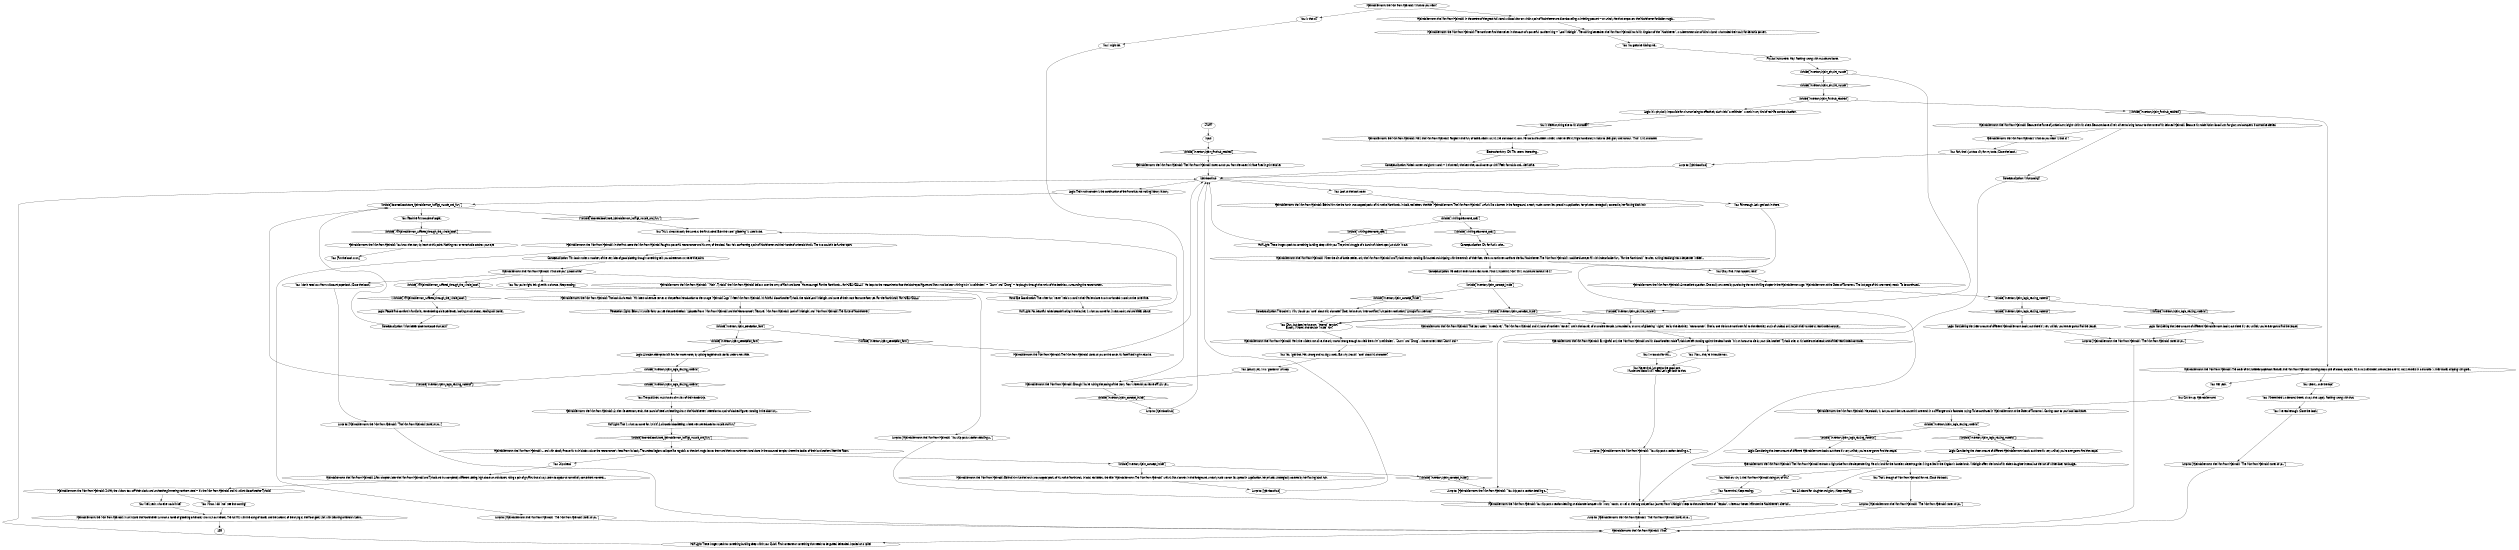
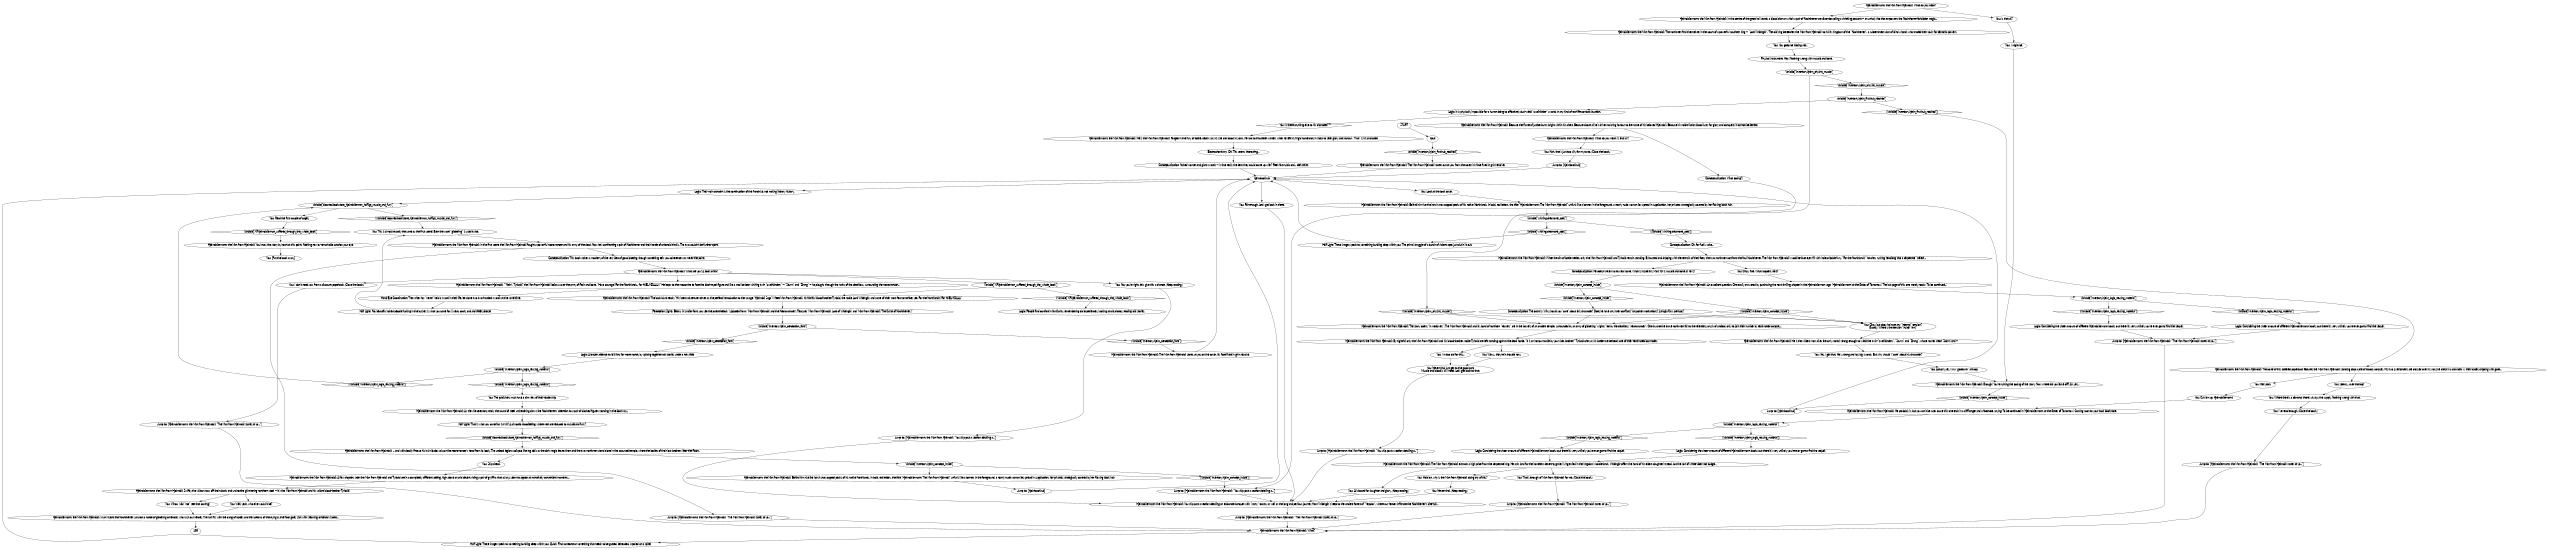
node "Conceptualization: What better place to escape than past?": removed
